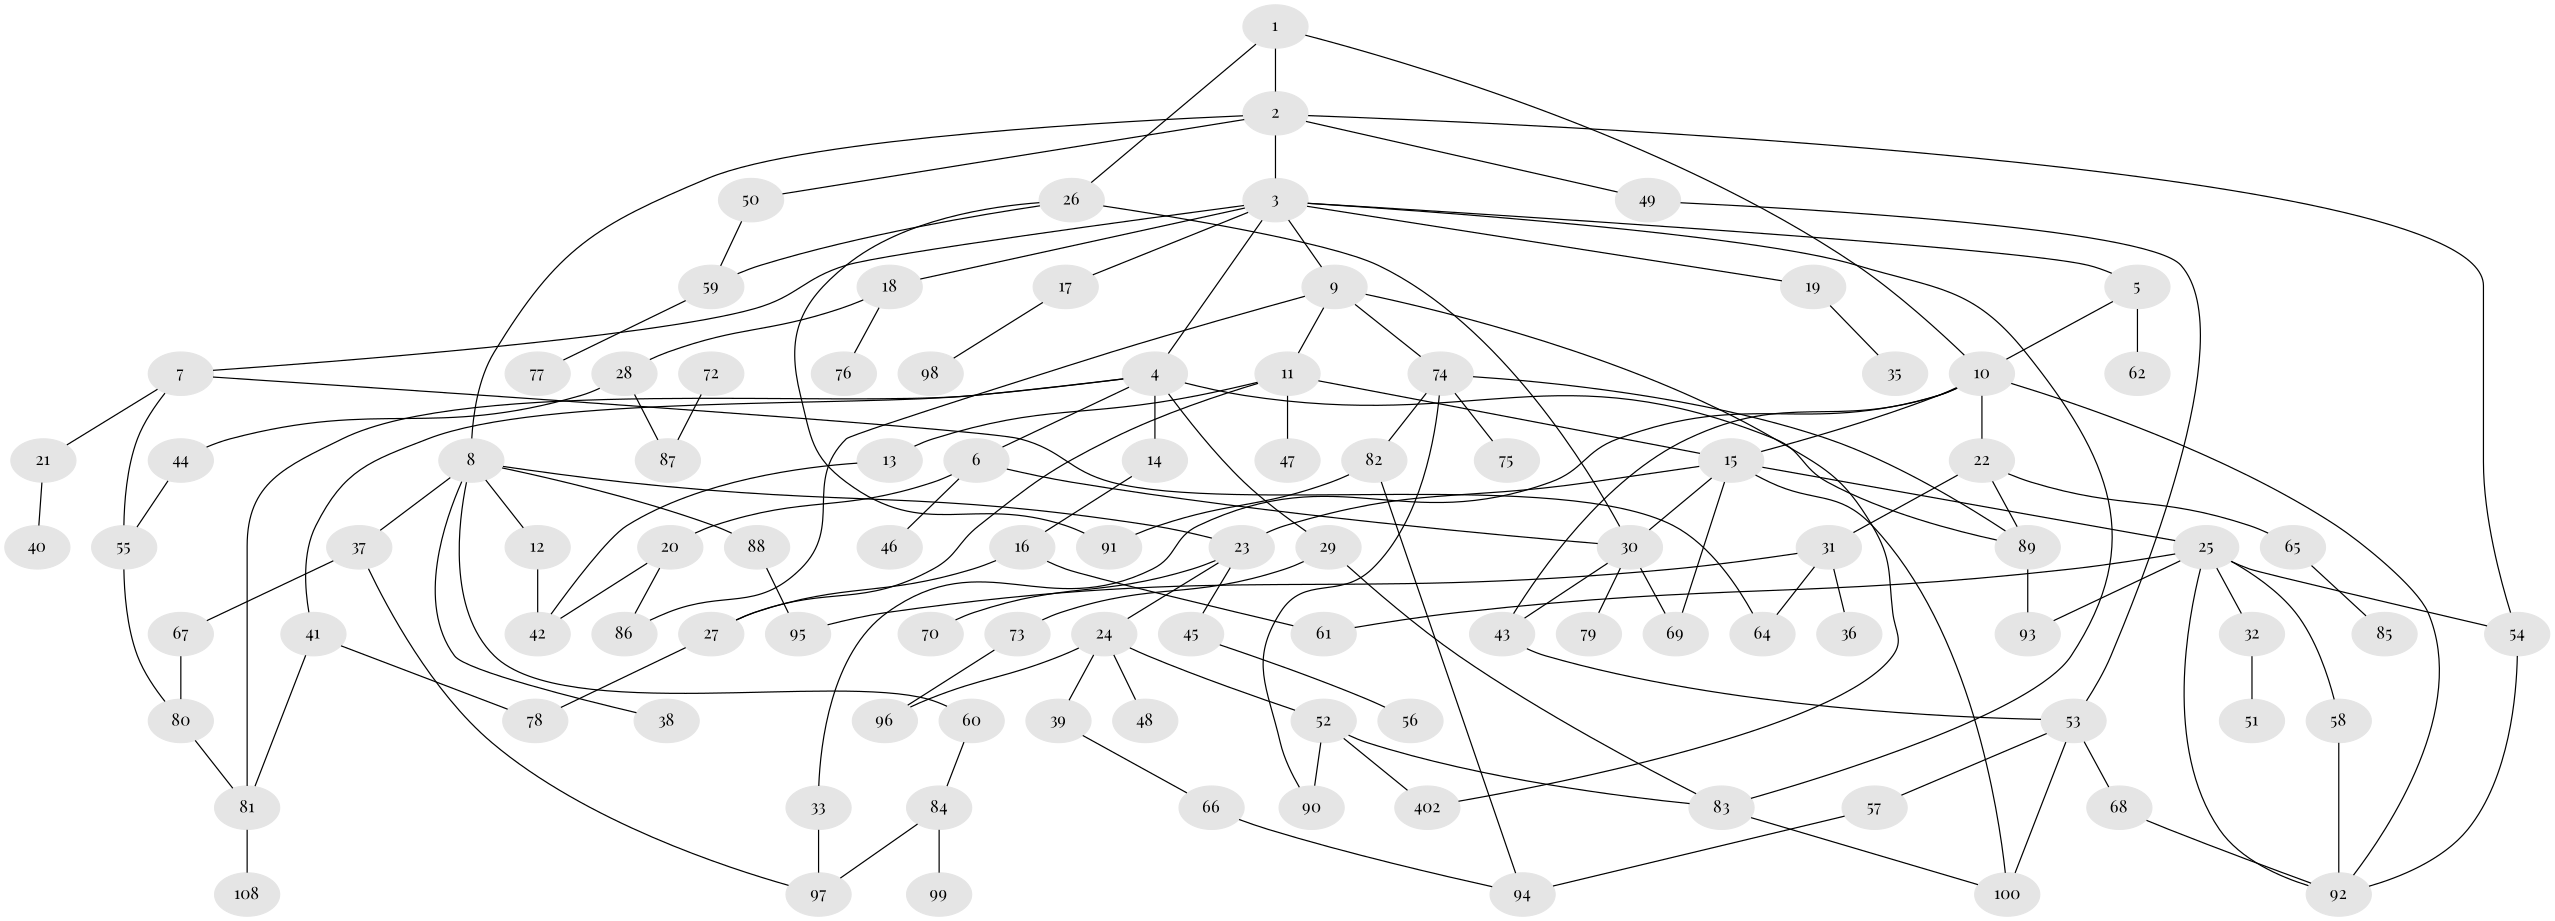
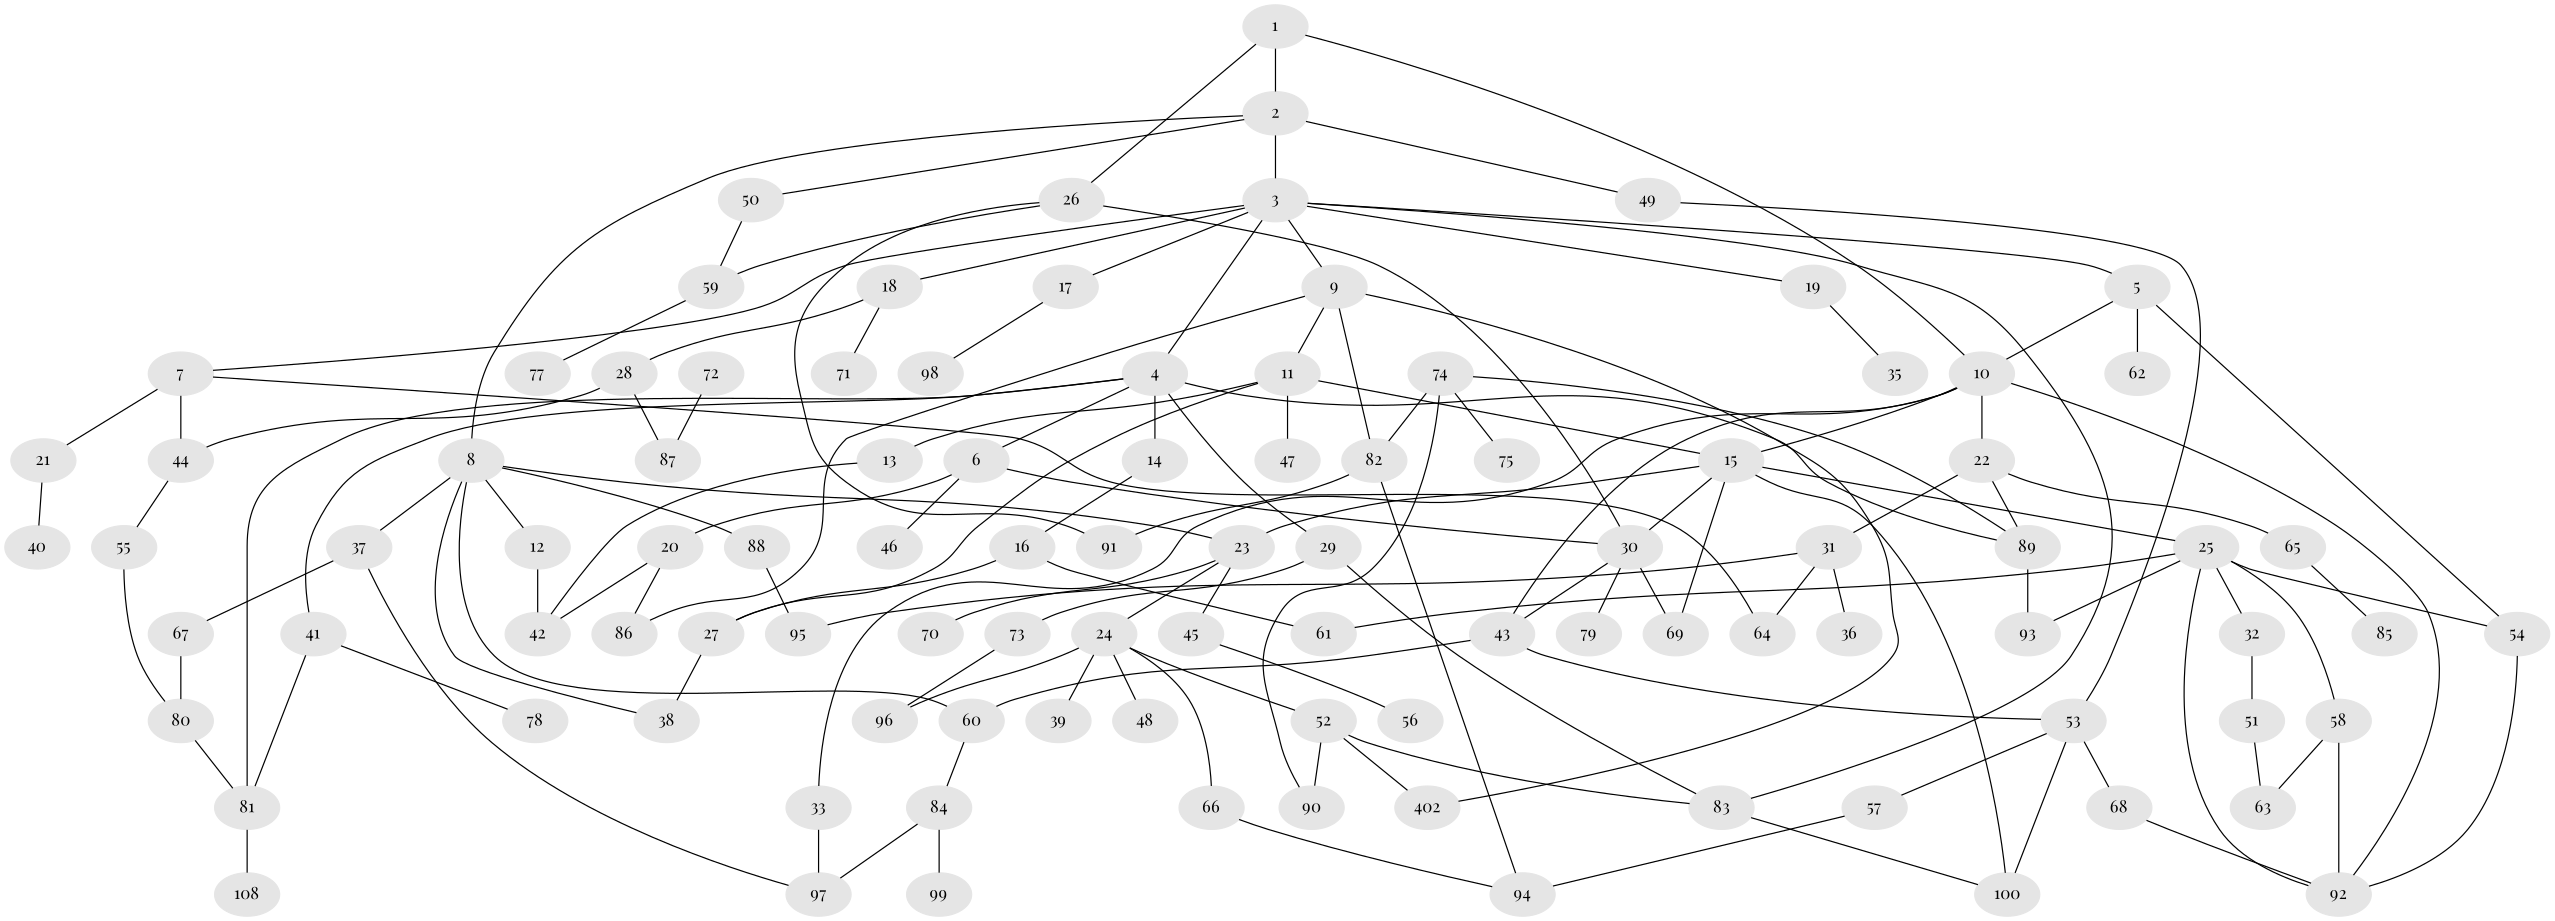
edge "2" -- "54": now "5" -- "54"
edge "9" -- "74": now "9" -- "82"
node "76": label "76" -> "71"
edge "7" -- "55": now "7" -- "44"
edge "43" -- "60": added
edge "27" -- "78": now "27" -- "38"
edge "39" -- "66": now "24" -- "66"
node "63": added
